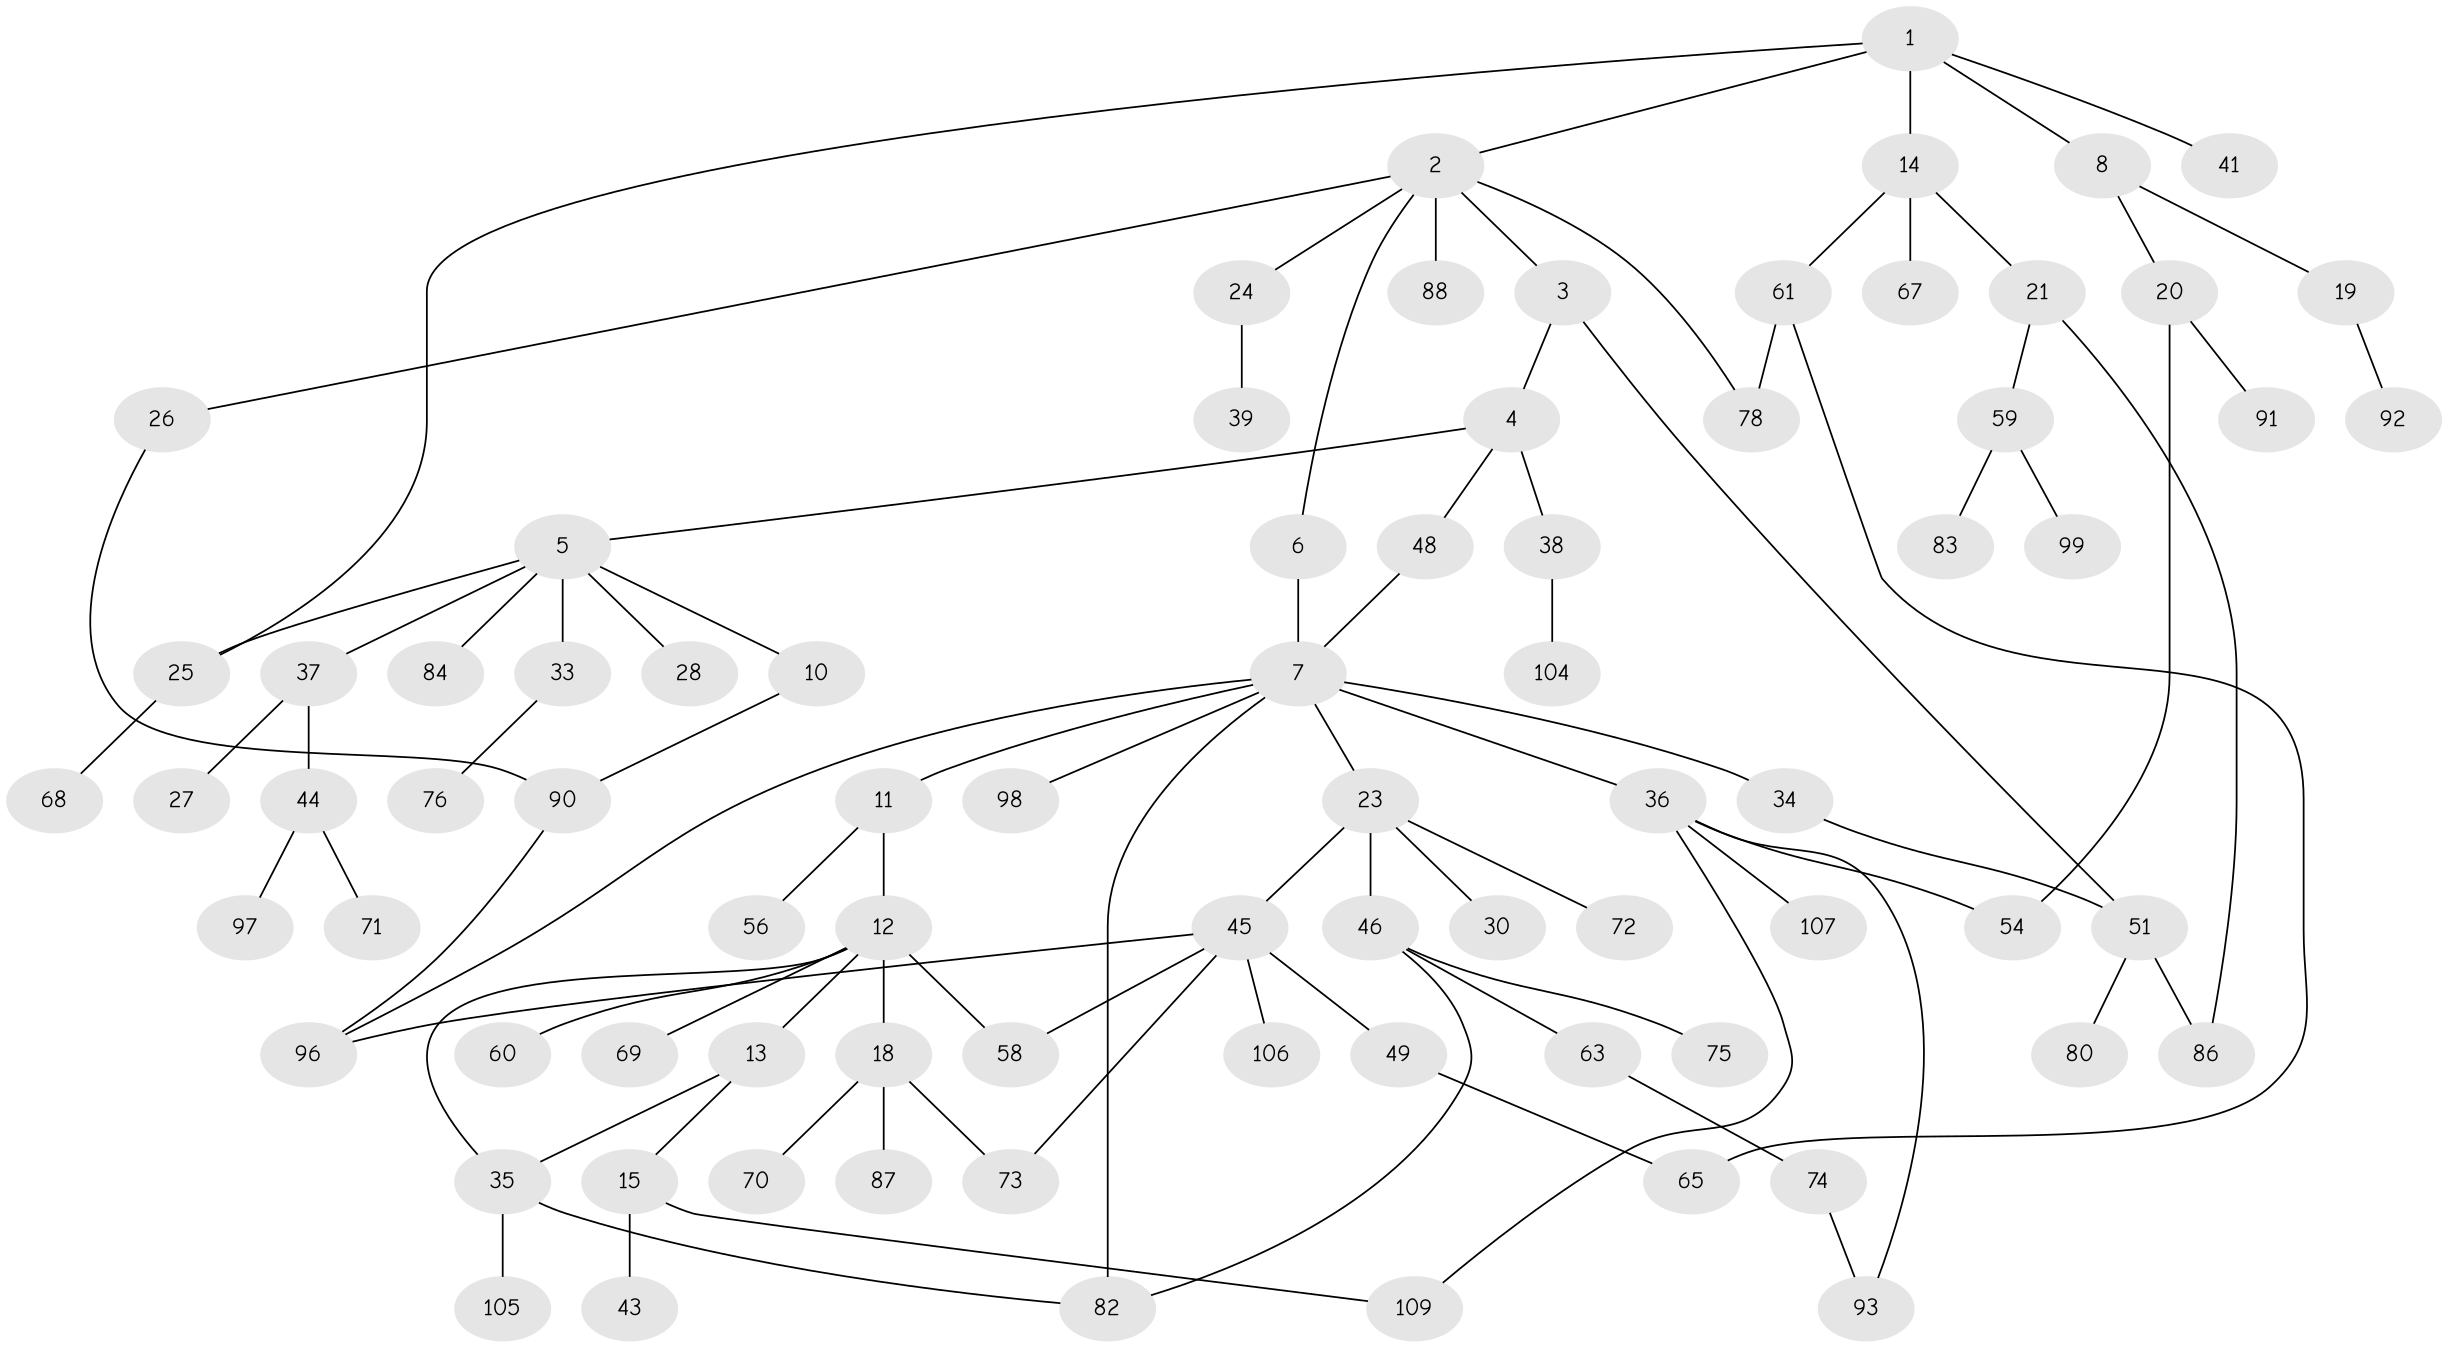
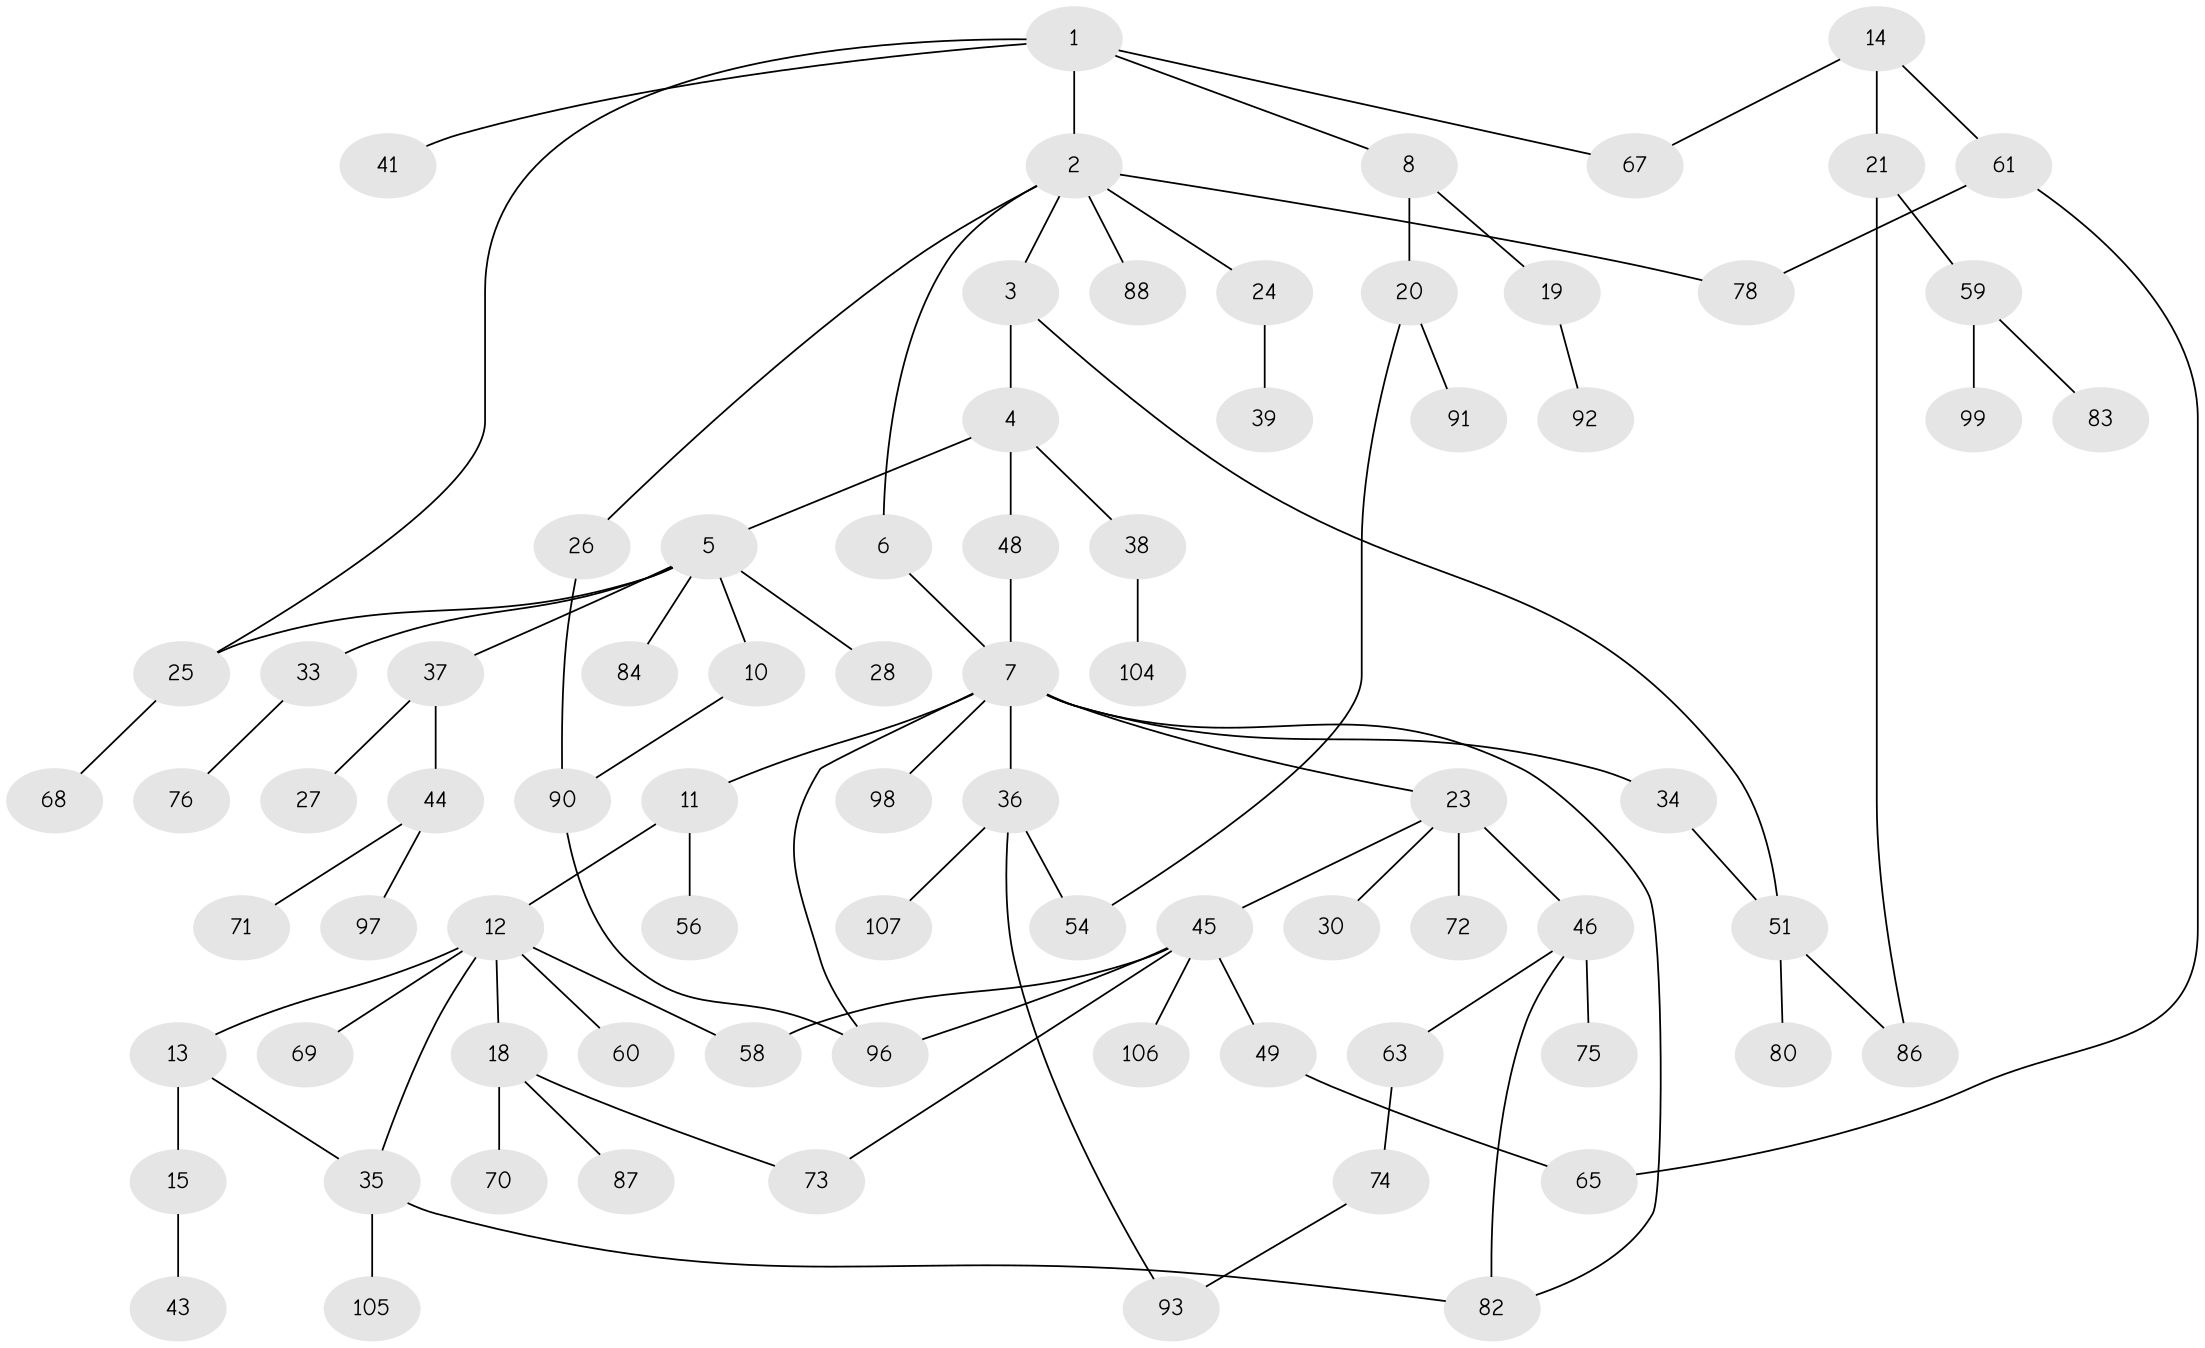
edge "1" -- "14": now "1" -- "67"
node "109": removed
